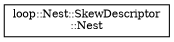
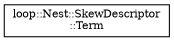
node "loop::Nest::SkewDescriptor ::Nest": label "loop::Nest::SkewDescriptor ::Nest" -> "loop::Nest::SkewDescriptor ::Term"
